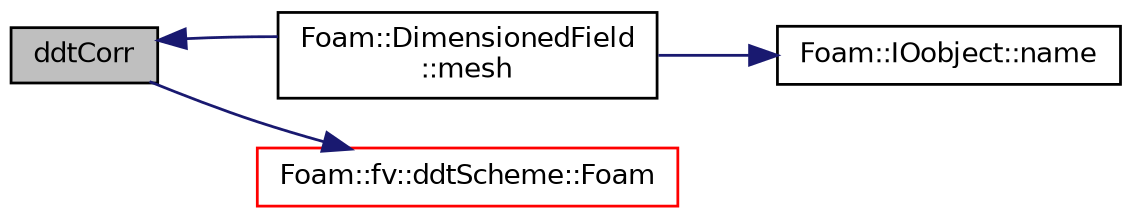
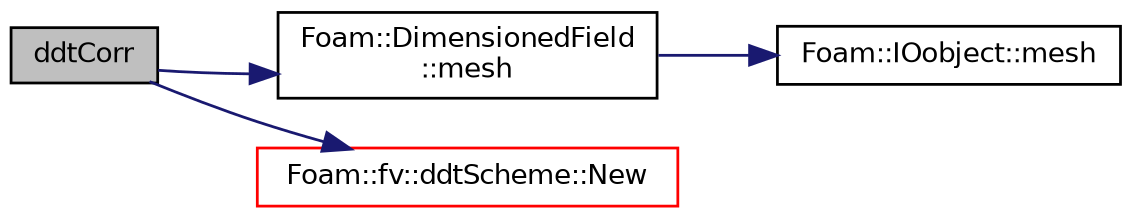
edge "Foam::DimensionedField ::mesh" -> "ddtCorr": reversed
node "Foam::IOobject::name": label "Foam::IOobject::name" -> "Foam::IOobject::mesh"
node "Foam::fv::ddtScheme::Foam": label "Foam::fv::ddtScheme::Foam" -> "Foam::fv::ddtScheme::New"
